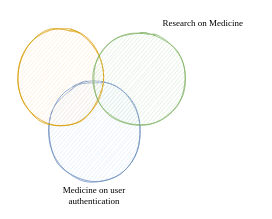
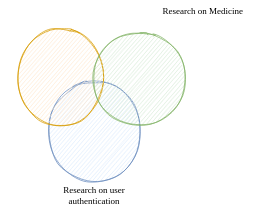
node "Research on Medicine": moved (203, 23) -> (203, 12)
node "Medicine on user authentication": label "Medicine on user authentication" -> "Research on user authentication"
